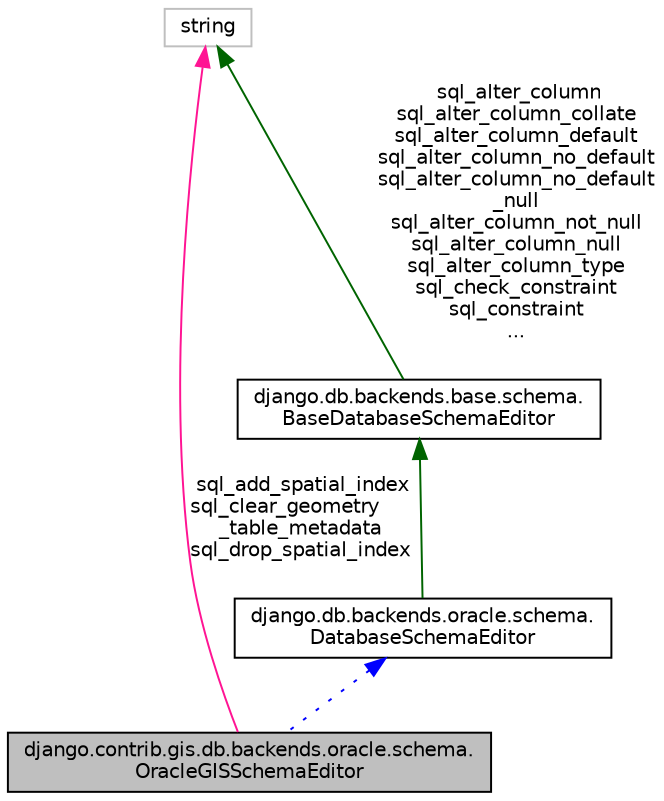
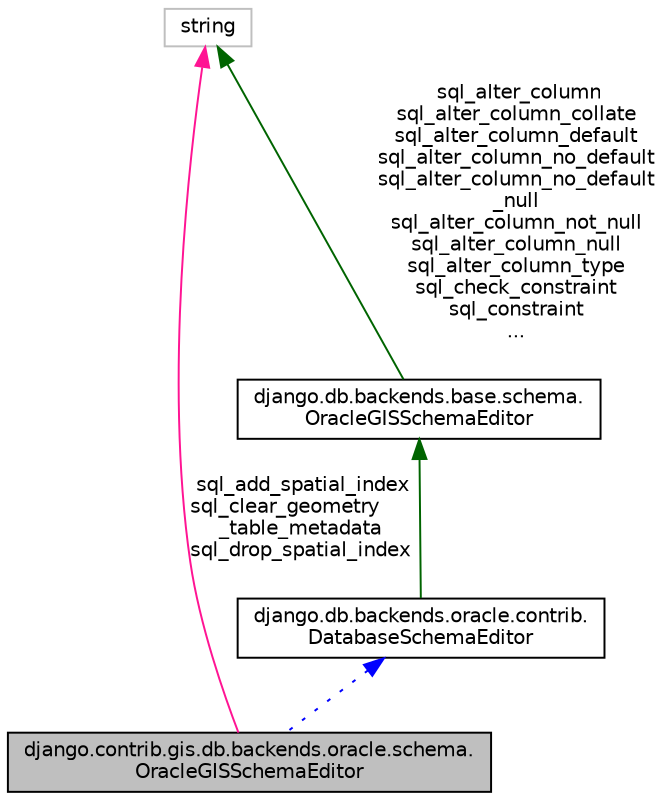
node "django.db.backends.base.schema. BaseDatabaseSchemaEditor": label "django.db.backends.base.schema. BaseDatabaseSchemaEditor" -> "django.db.backends.base.schema. OracleGISSchemaEditor"
node "django.db.backends.oracle.schema. DatabaseSchemaEditor": label "django.db.backends.oracle.schema. DatabaseSchemaEditor" -> "django.db.backends.oracle.contrib. DatabaseSchemaEditor"
